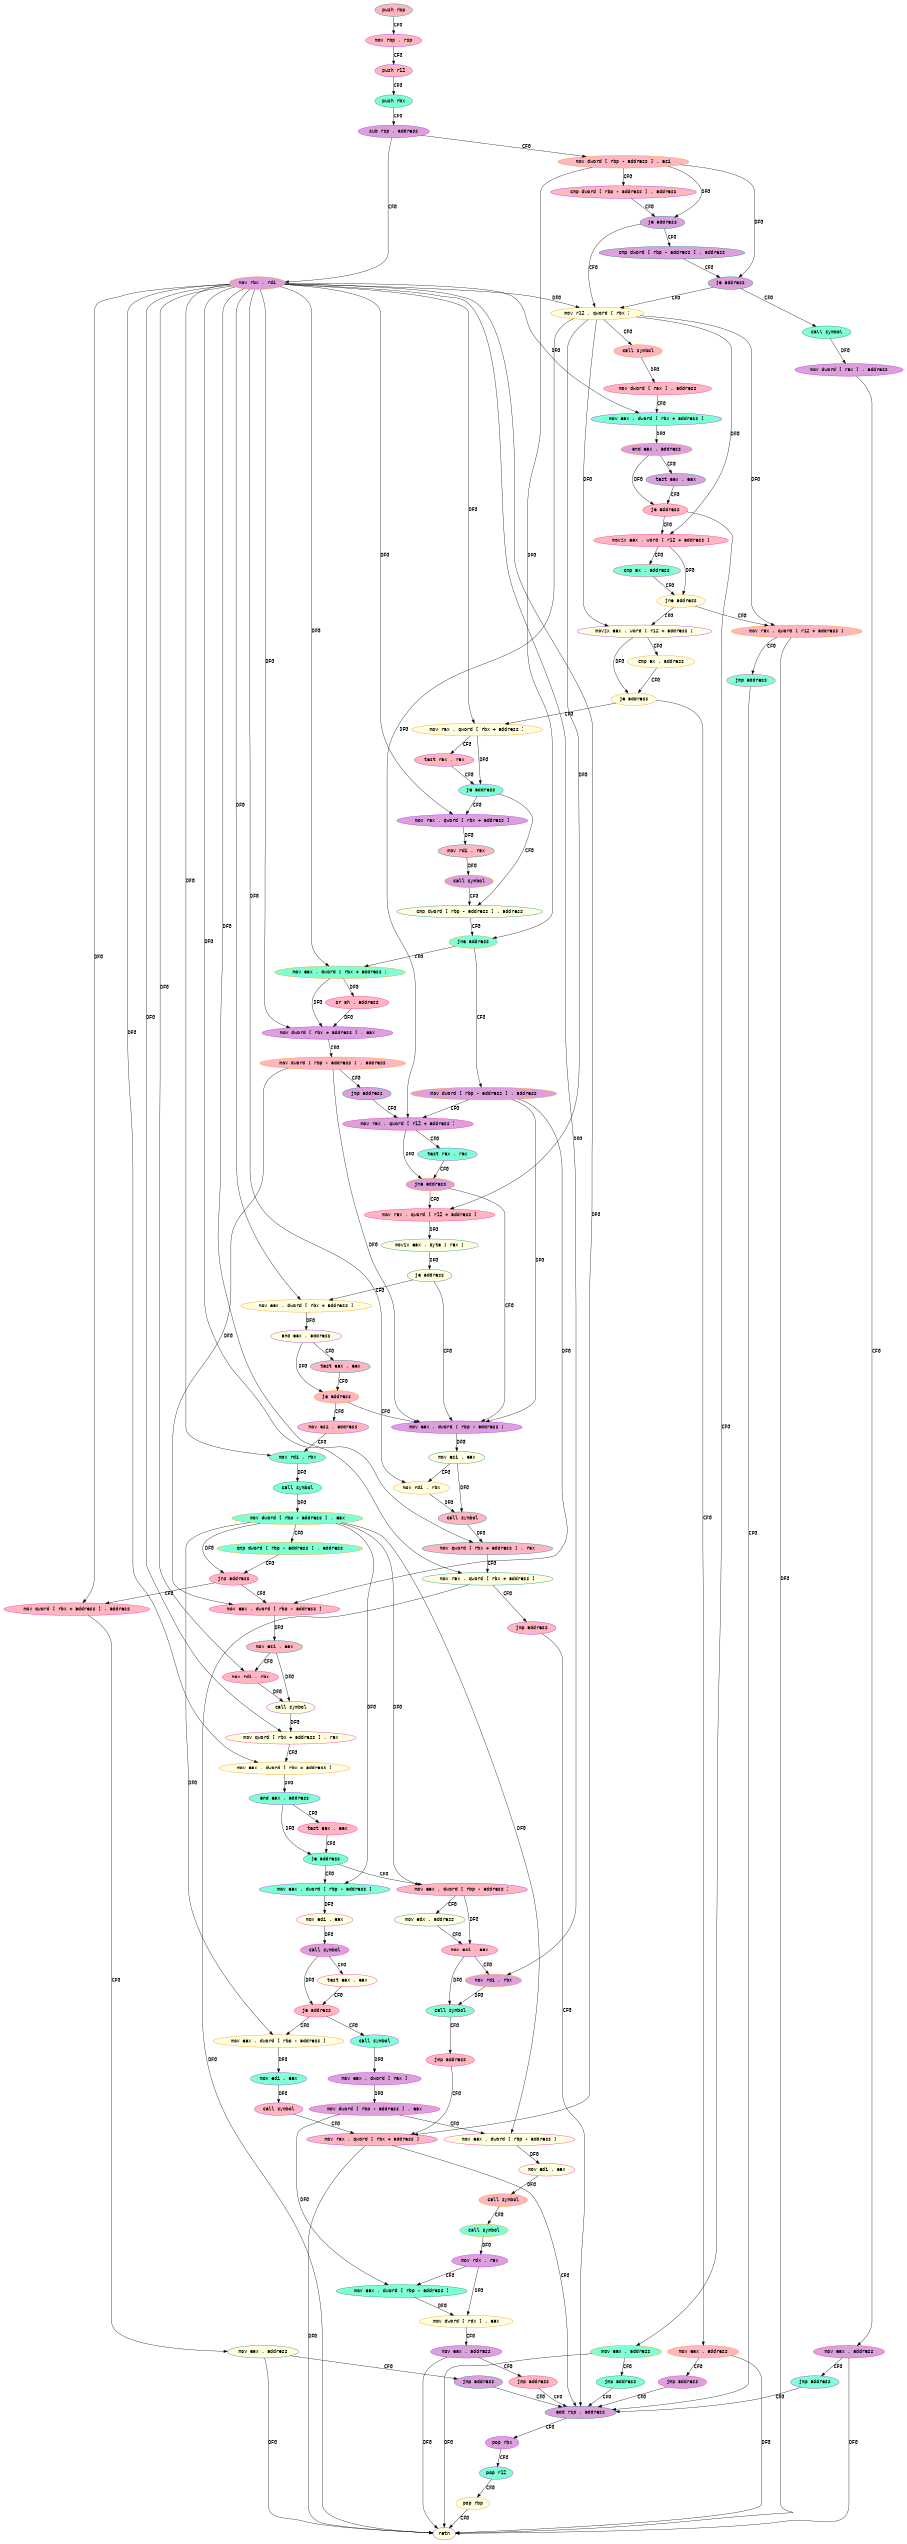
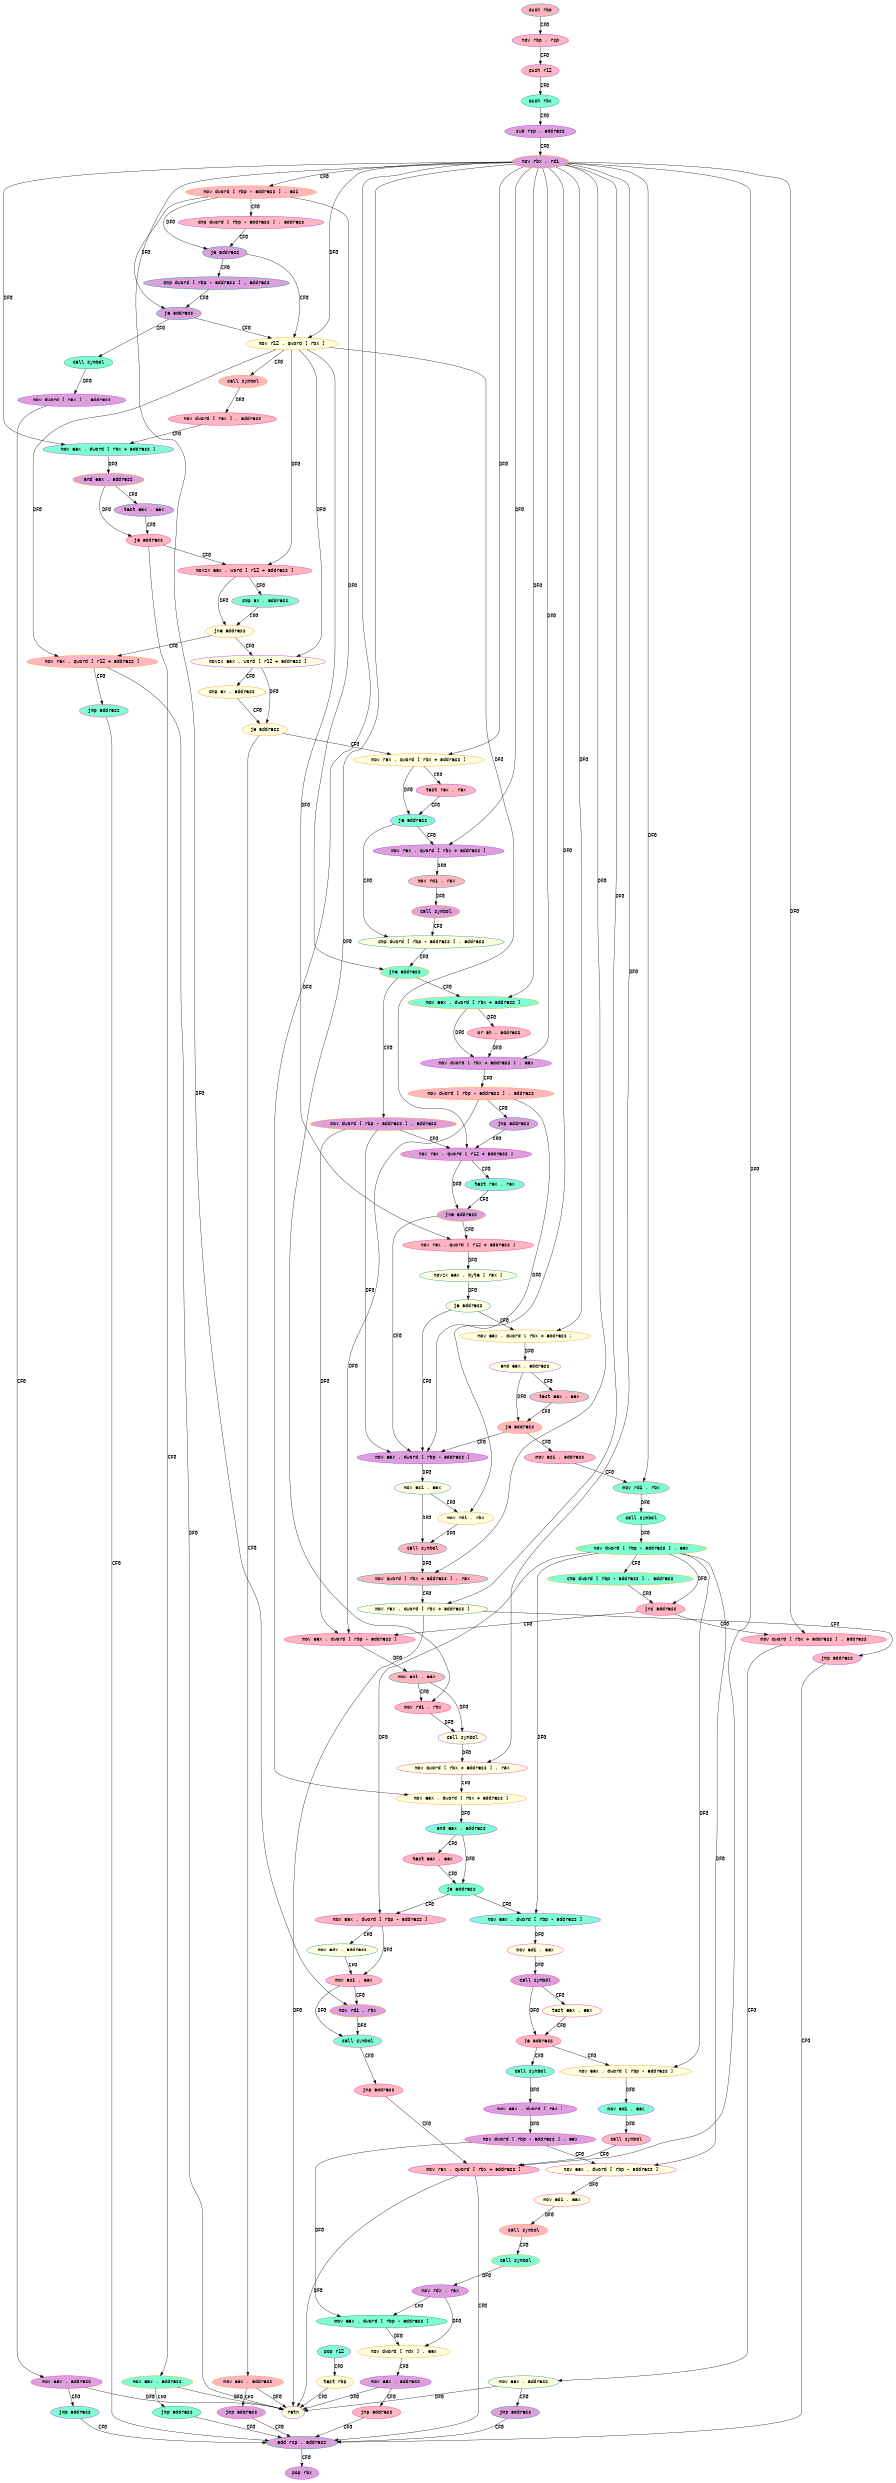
edge "sub rsp , address" -> "mov dword [ rbp - address ] , esi": now "mov rbx , rdi" -> "mov dword [ rbp - address ] , esi"
edge "pop rbx" -> "pop r12": removed, label "CFG"
node "pop rbp": label "pop rbp" -> "test rbp"
